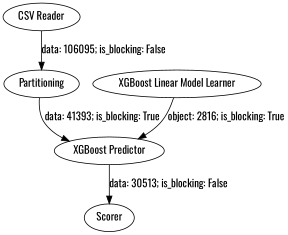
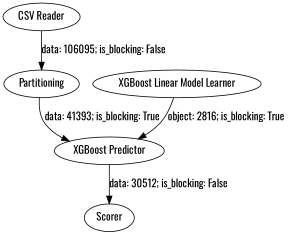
edge "XGBoost Predictor" -> "Scorer": label "data: 30513; is_blocking: False" -> "data: 30512; is_blocking: False"
